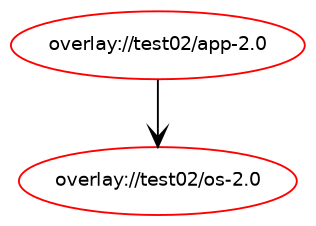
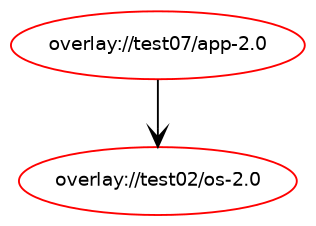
node "overlay://test02/app-2.0": label "overlay://test02/app-2.0" -> "overlay://test07/app-2.0"
